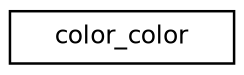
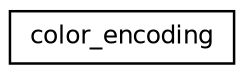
node "color_color": label "color_color" -> "color_encoding"
